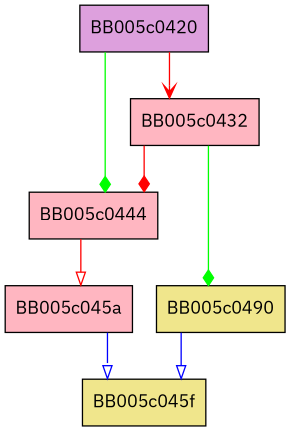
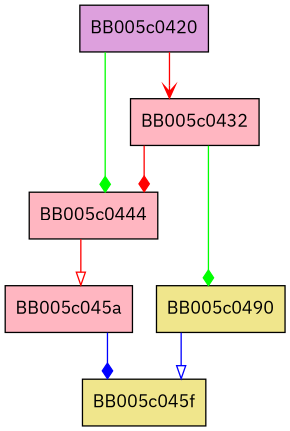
edge "BB005c045a" -> "BB005c045f": arrowhead onormal -> diamond
